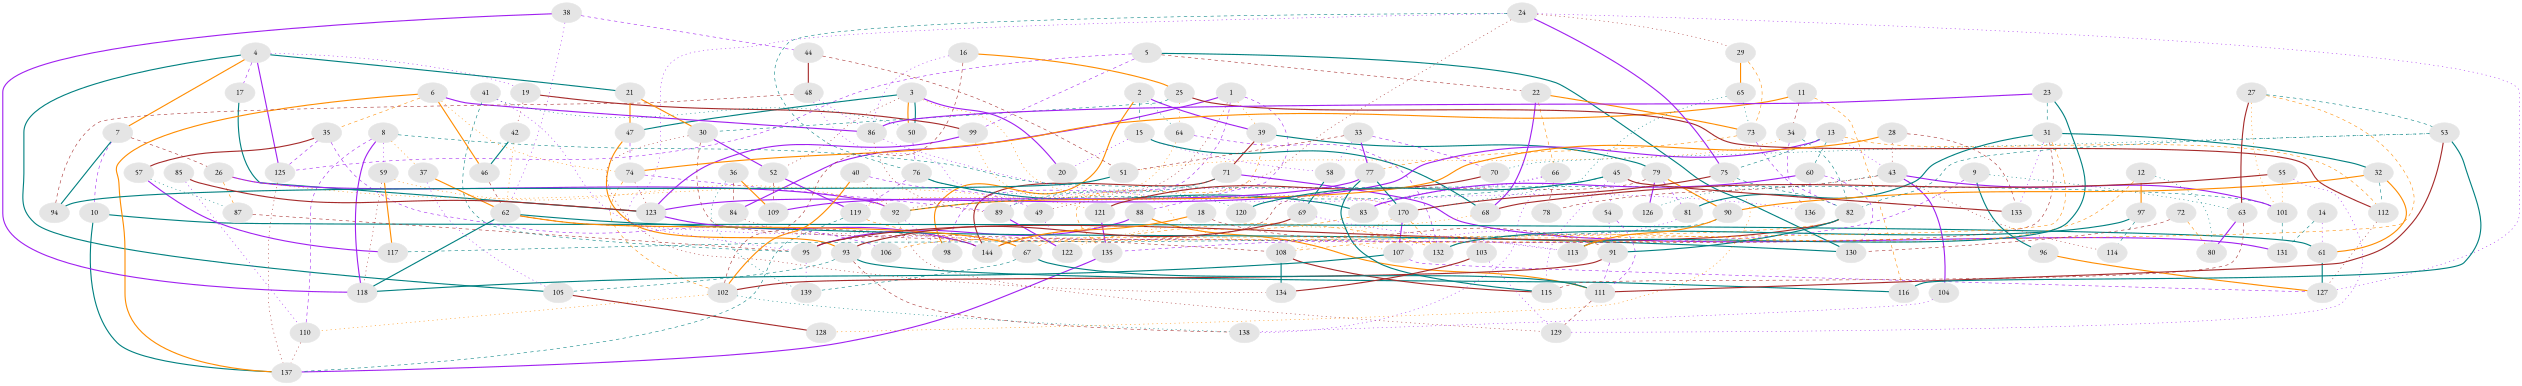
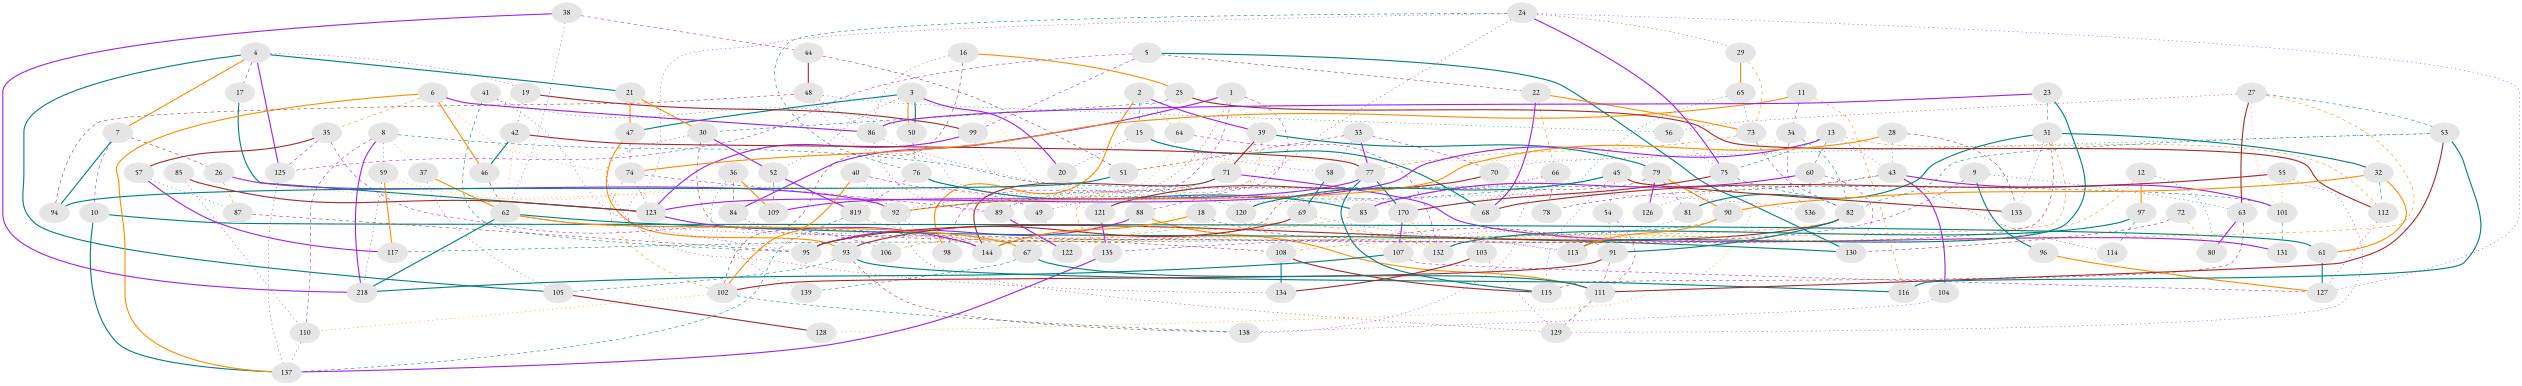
node "56": added
edge "42" -- "77": added
node "119": label "119" -> "819"
node "136": label "136" -> "536"
node "14": removed
node "118": label "118" -> "218"
edge "102" -- "138": style dotted -> dashed
